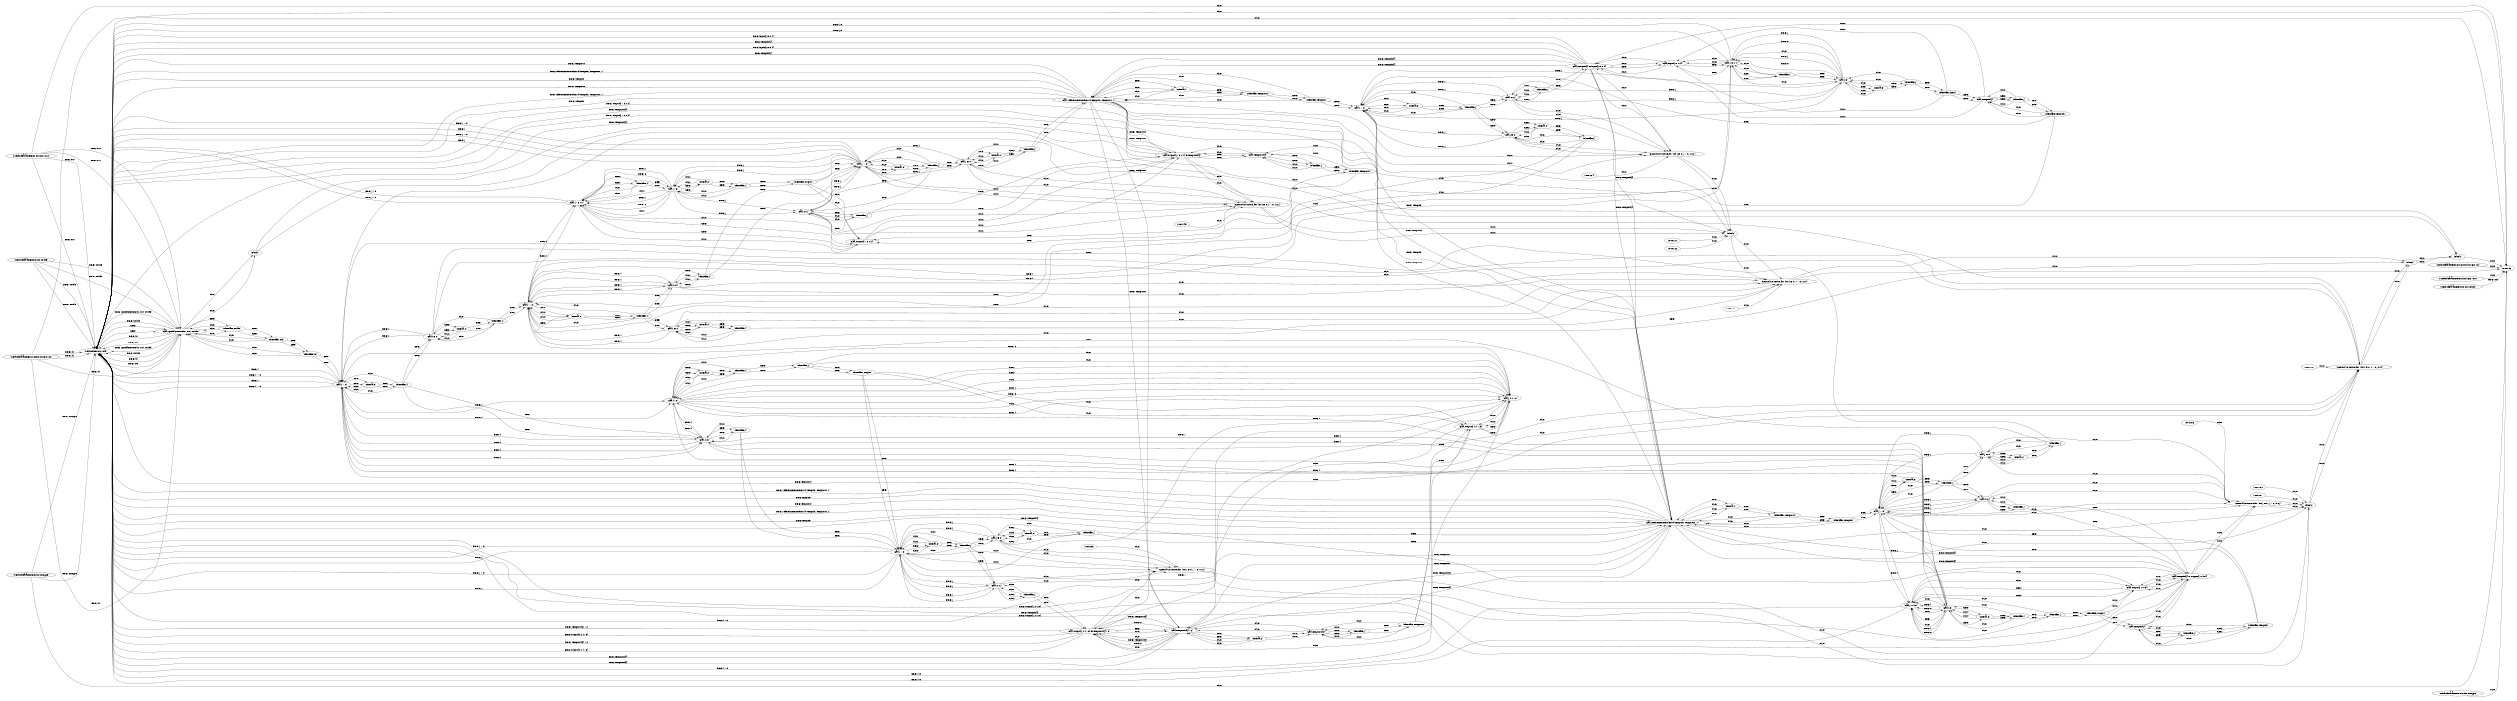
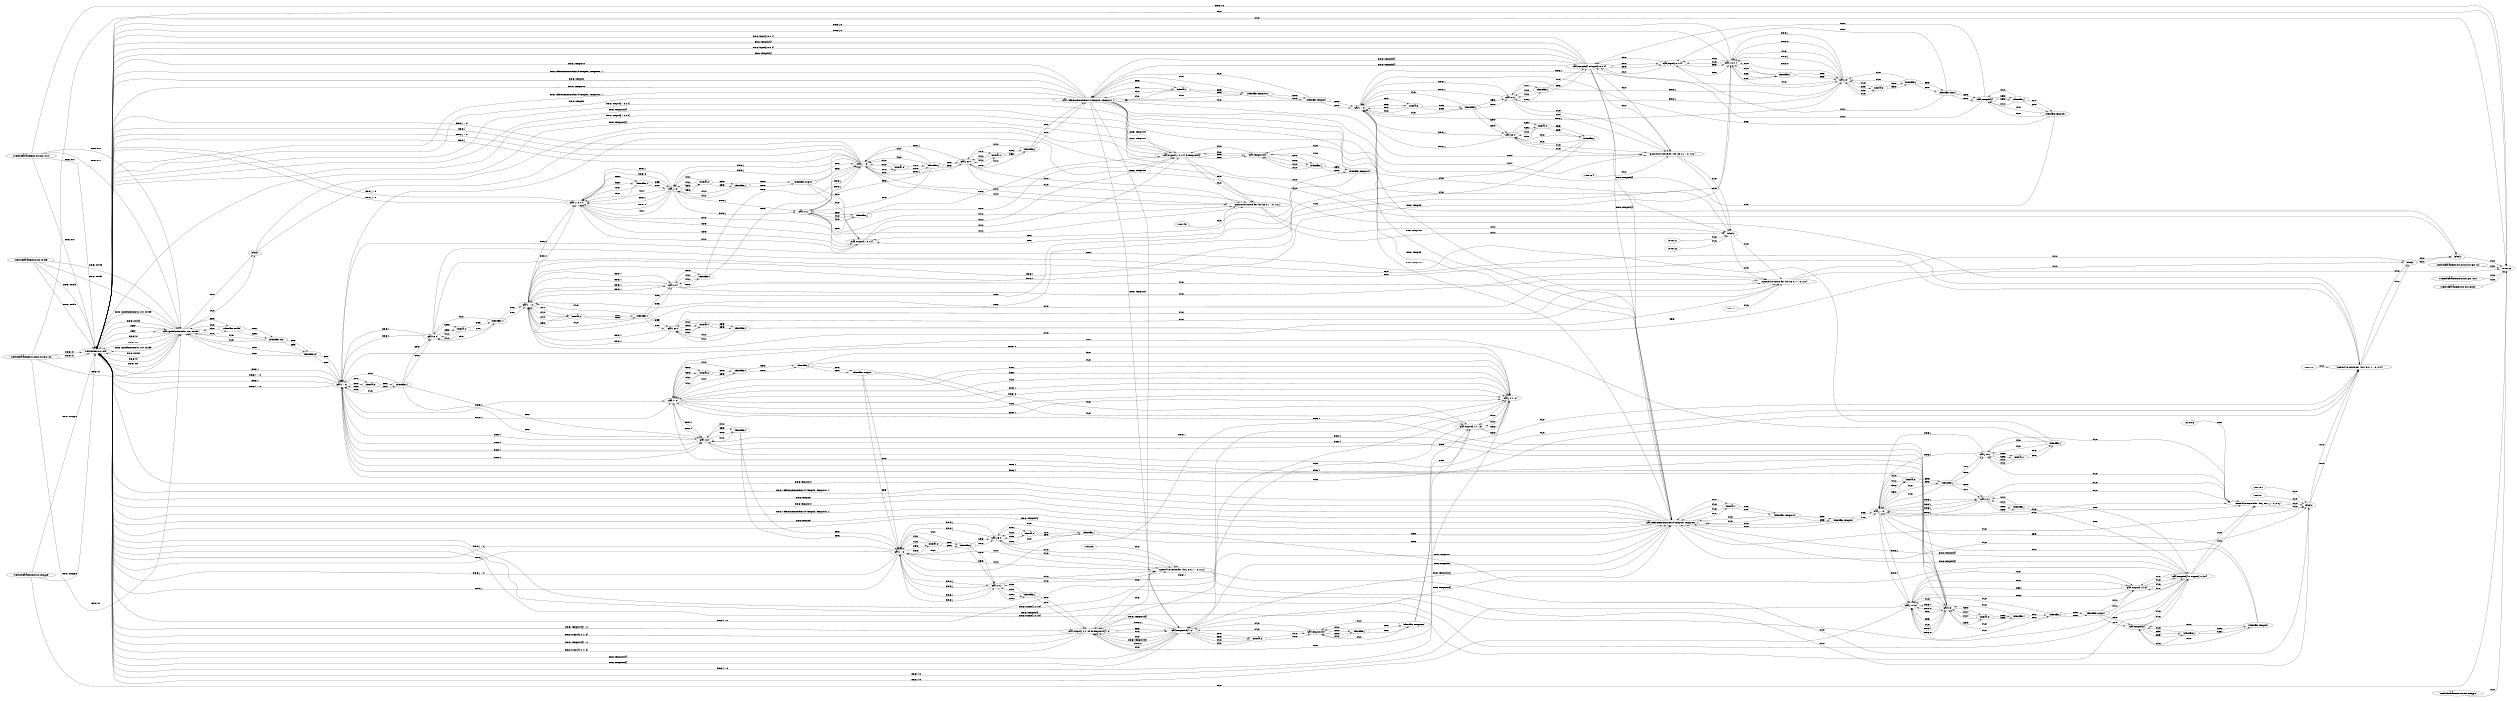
edge "(MethodParameterIn,int16_t *out)" -> "1000103": label "AST: " -> "DDG: i*8"
edge "(MethodParameterOut,int stride)" -> "1000103": label "DDG: out" -> "AST: "
